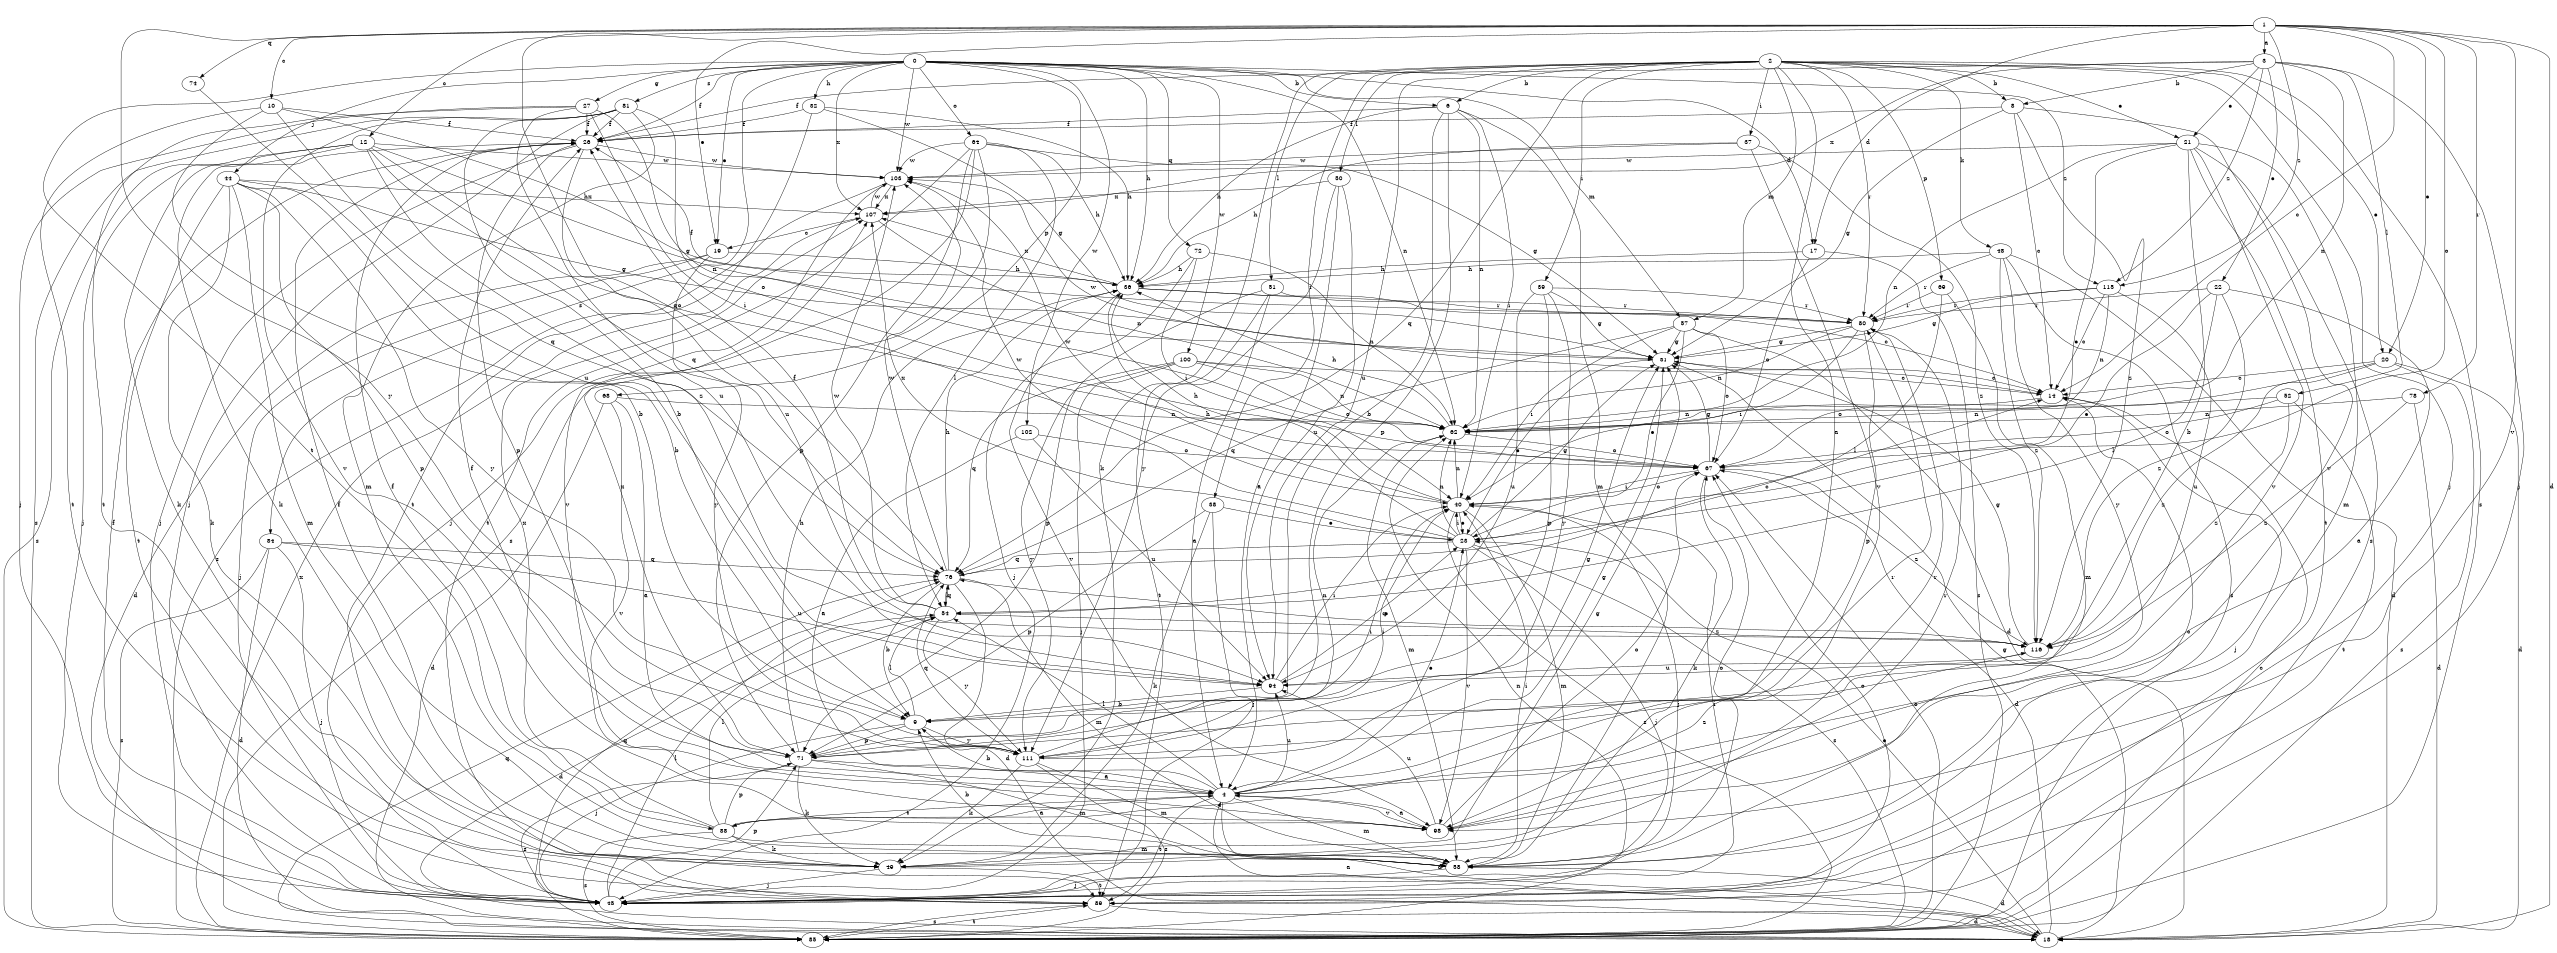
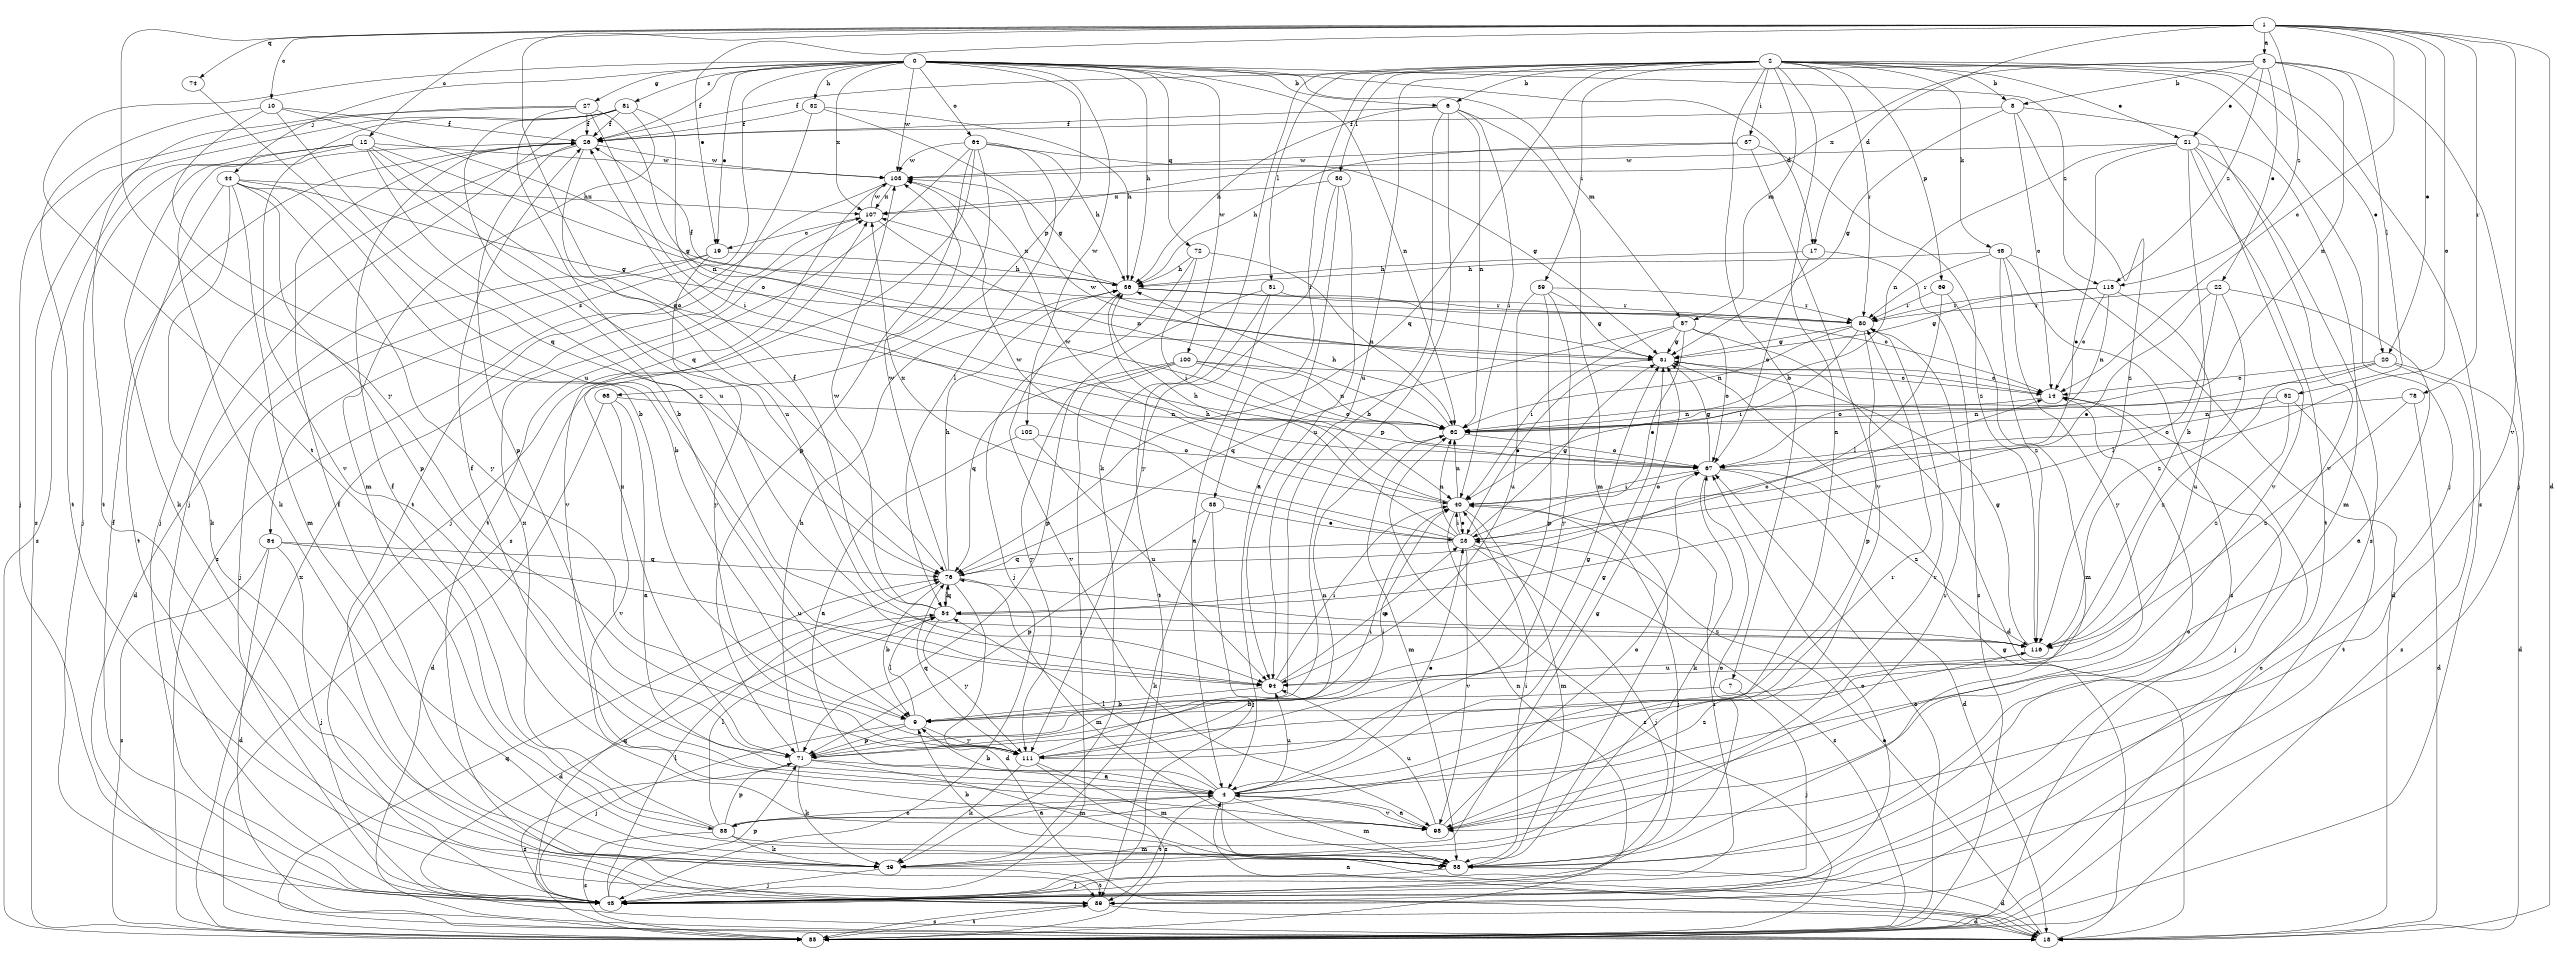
edge "18" -> "67": reversed
node "7": added
edge "4" -> "88": label "t" -> "c"
